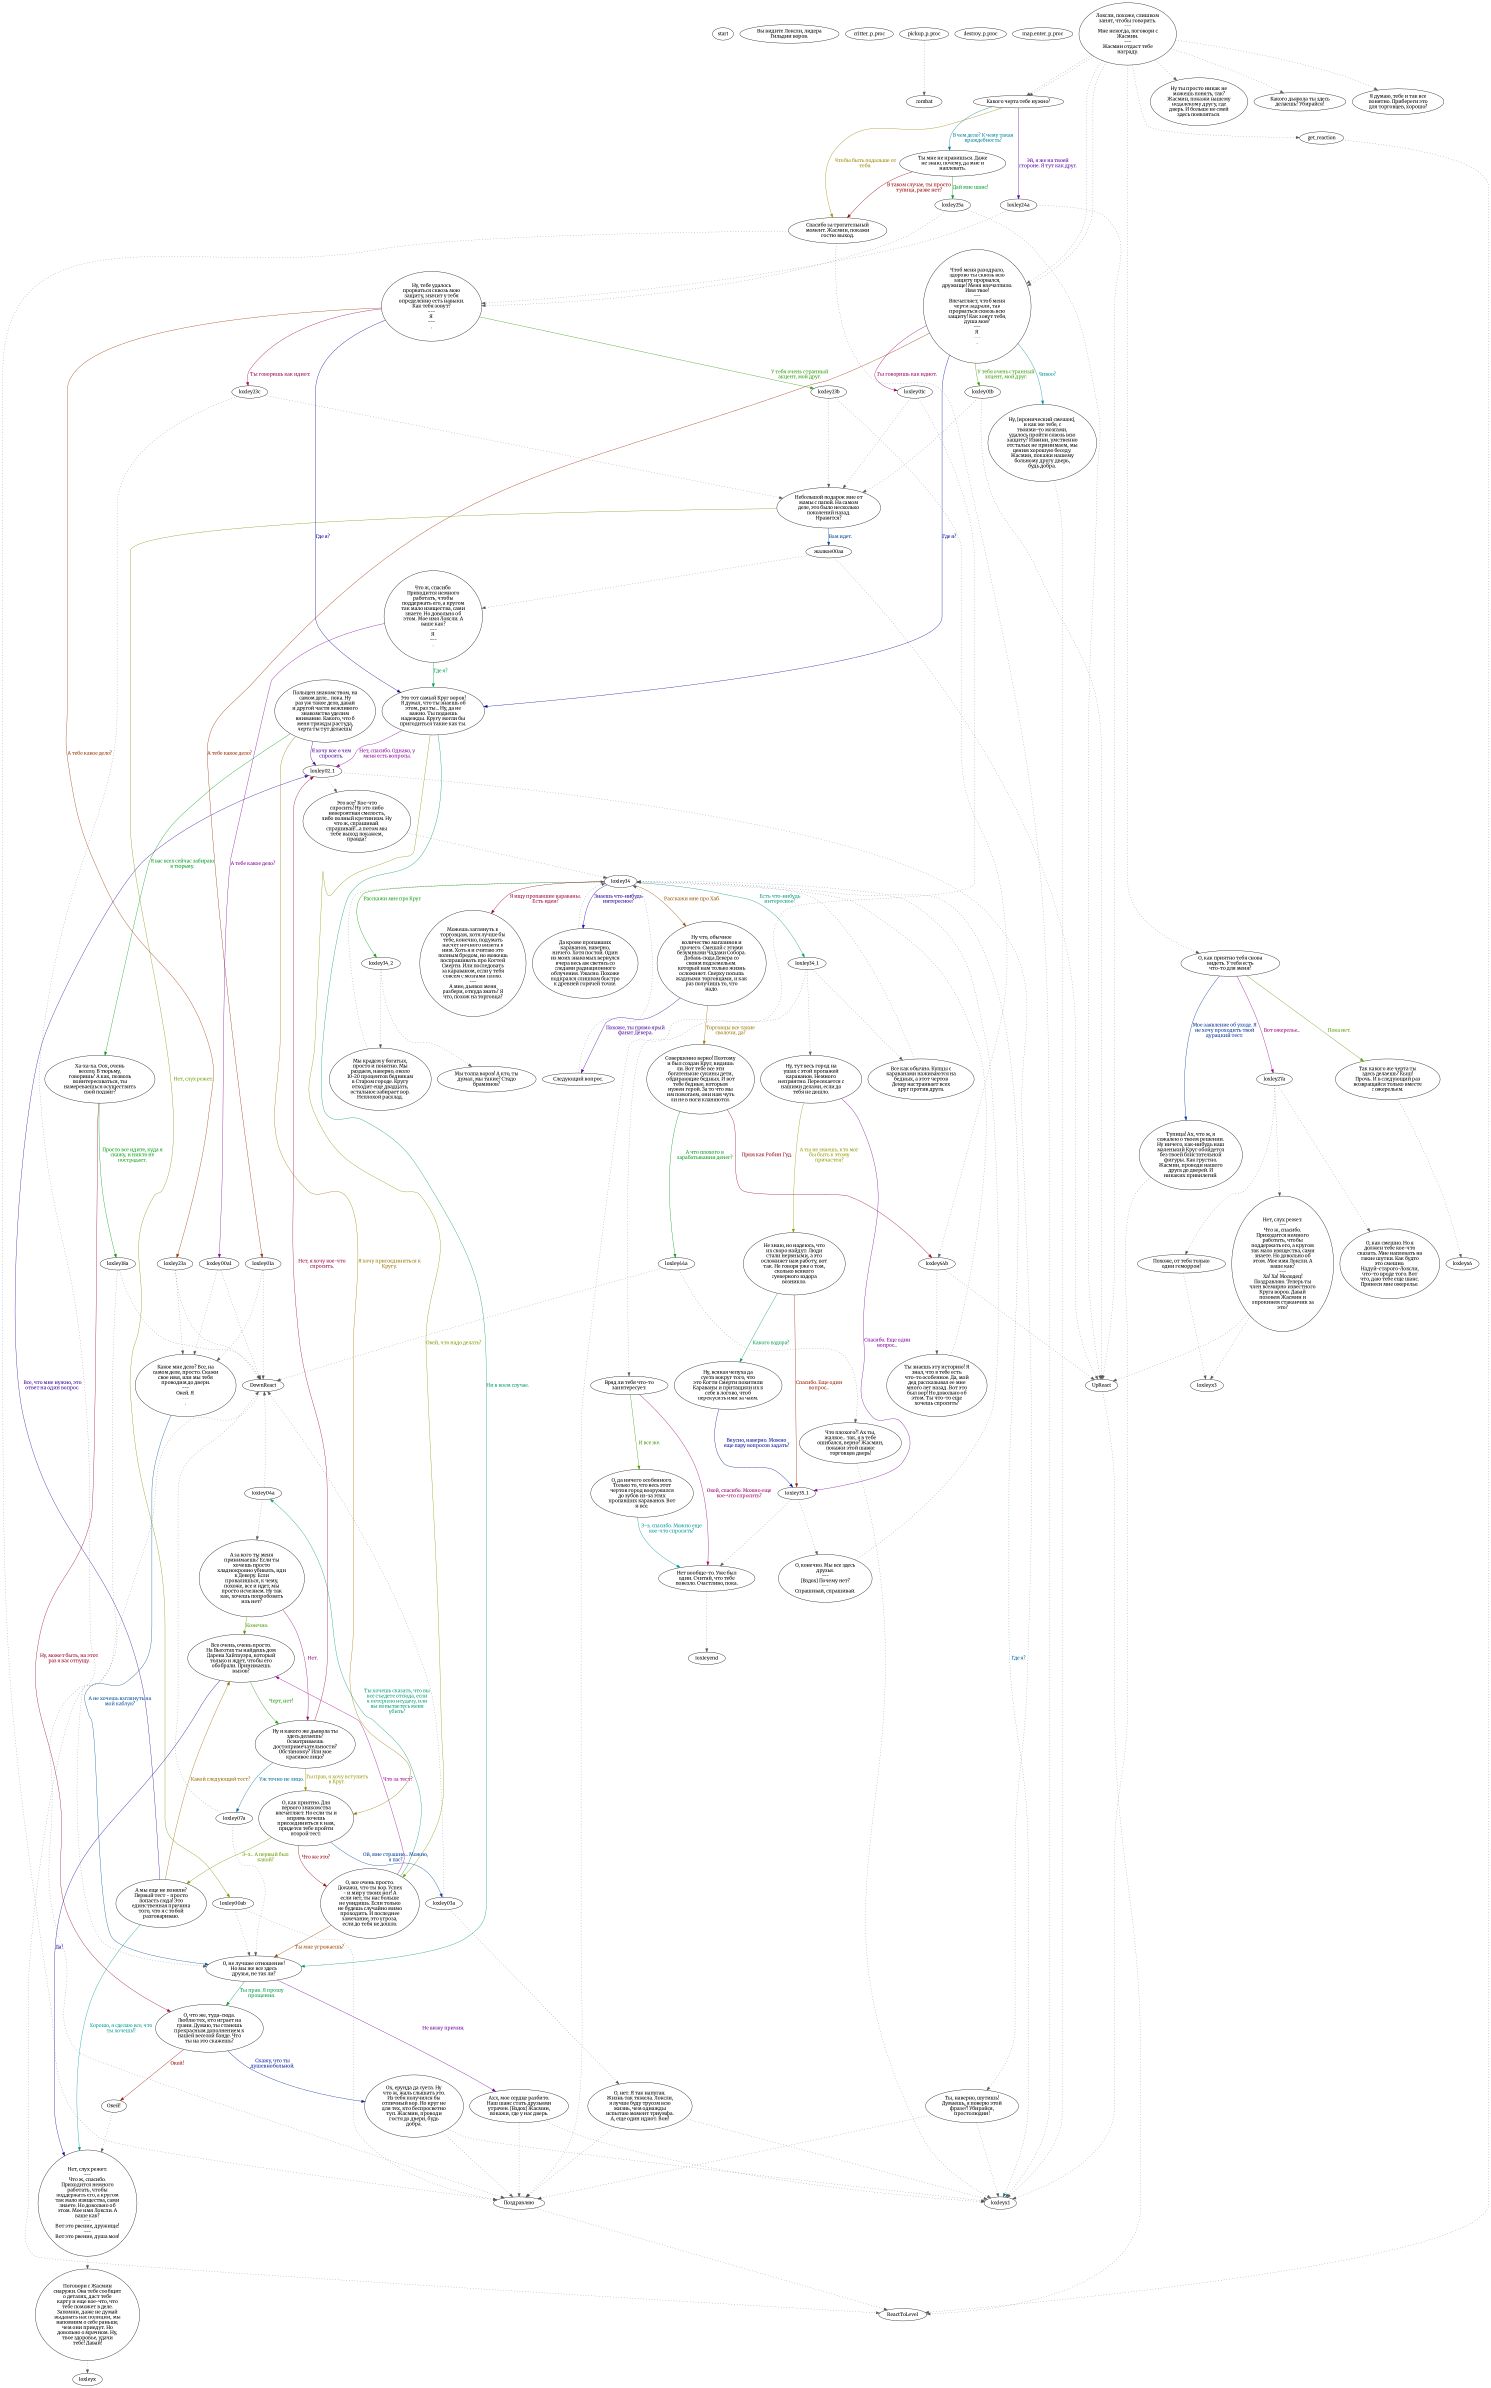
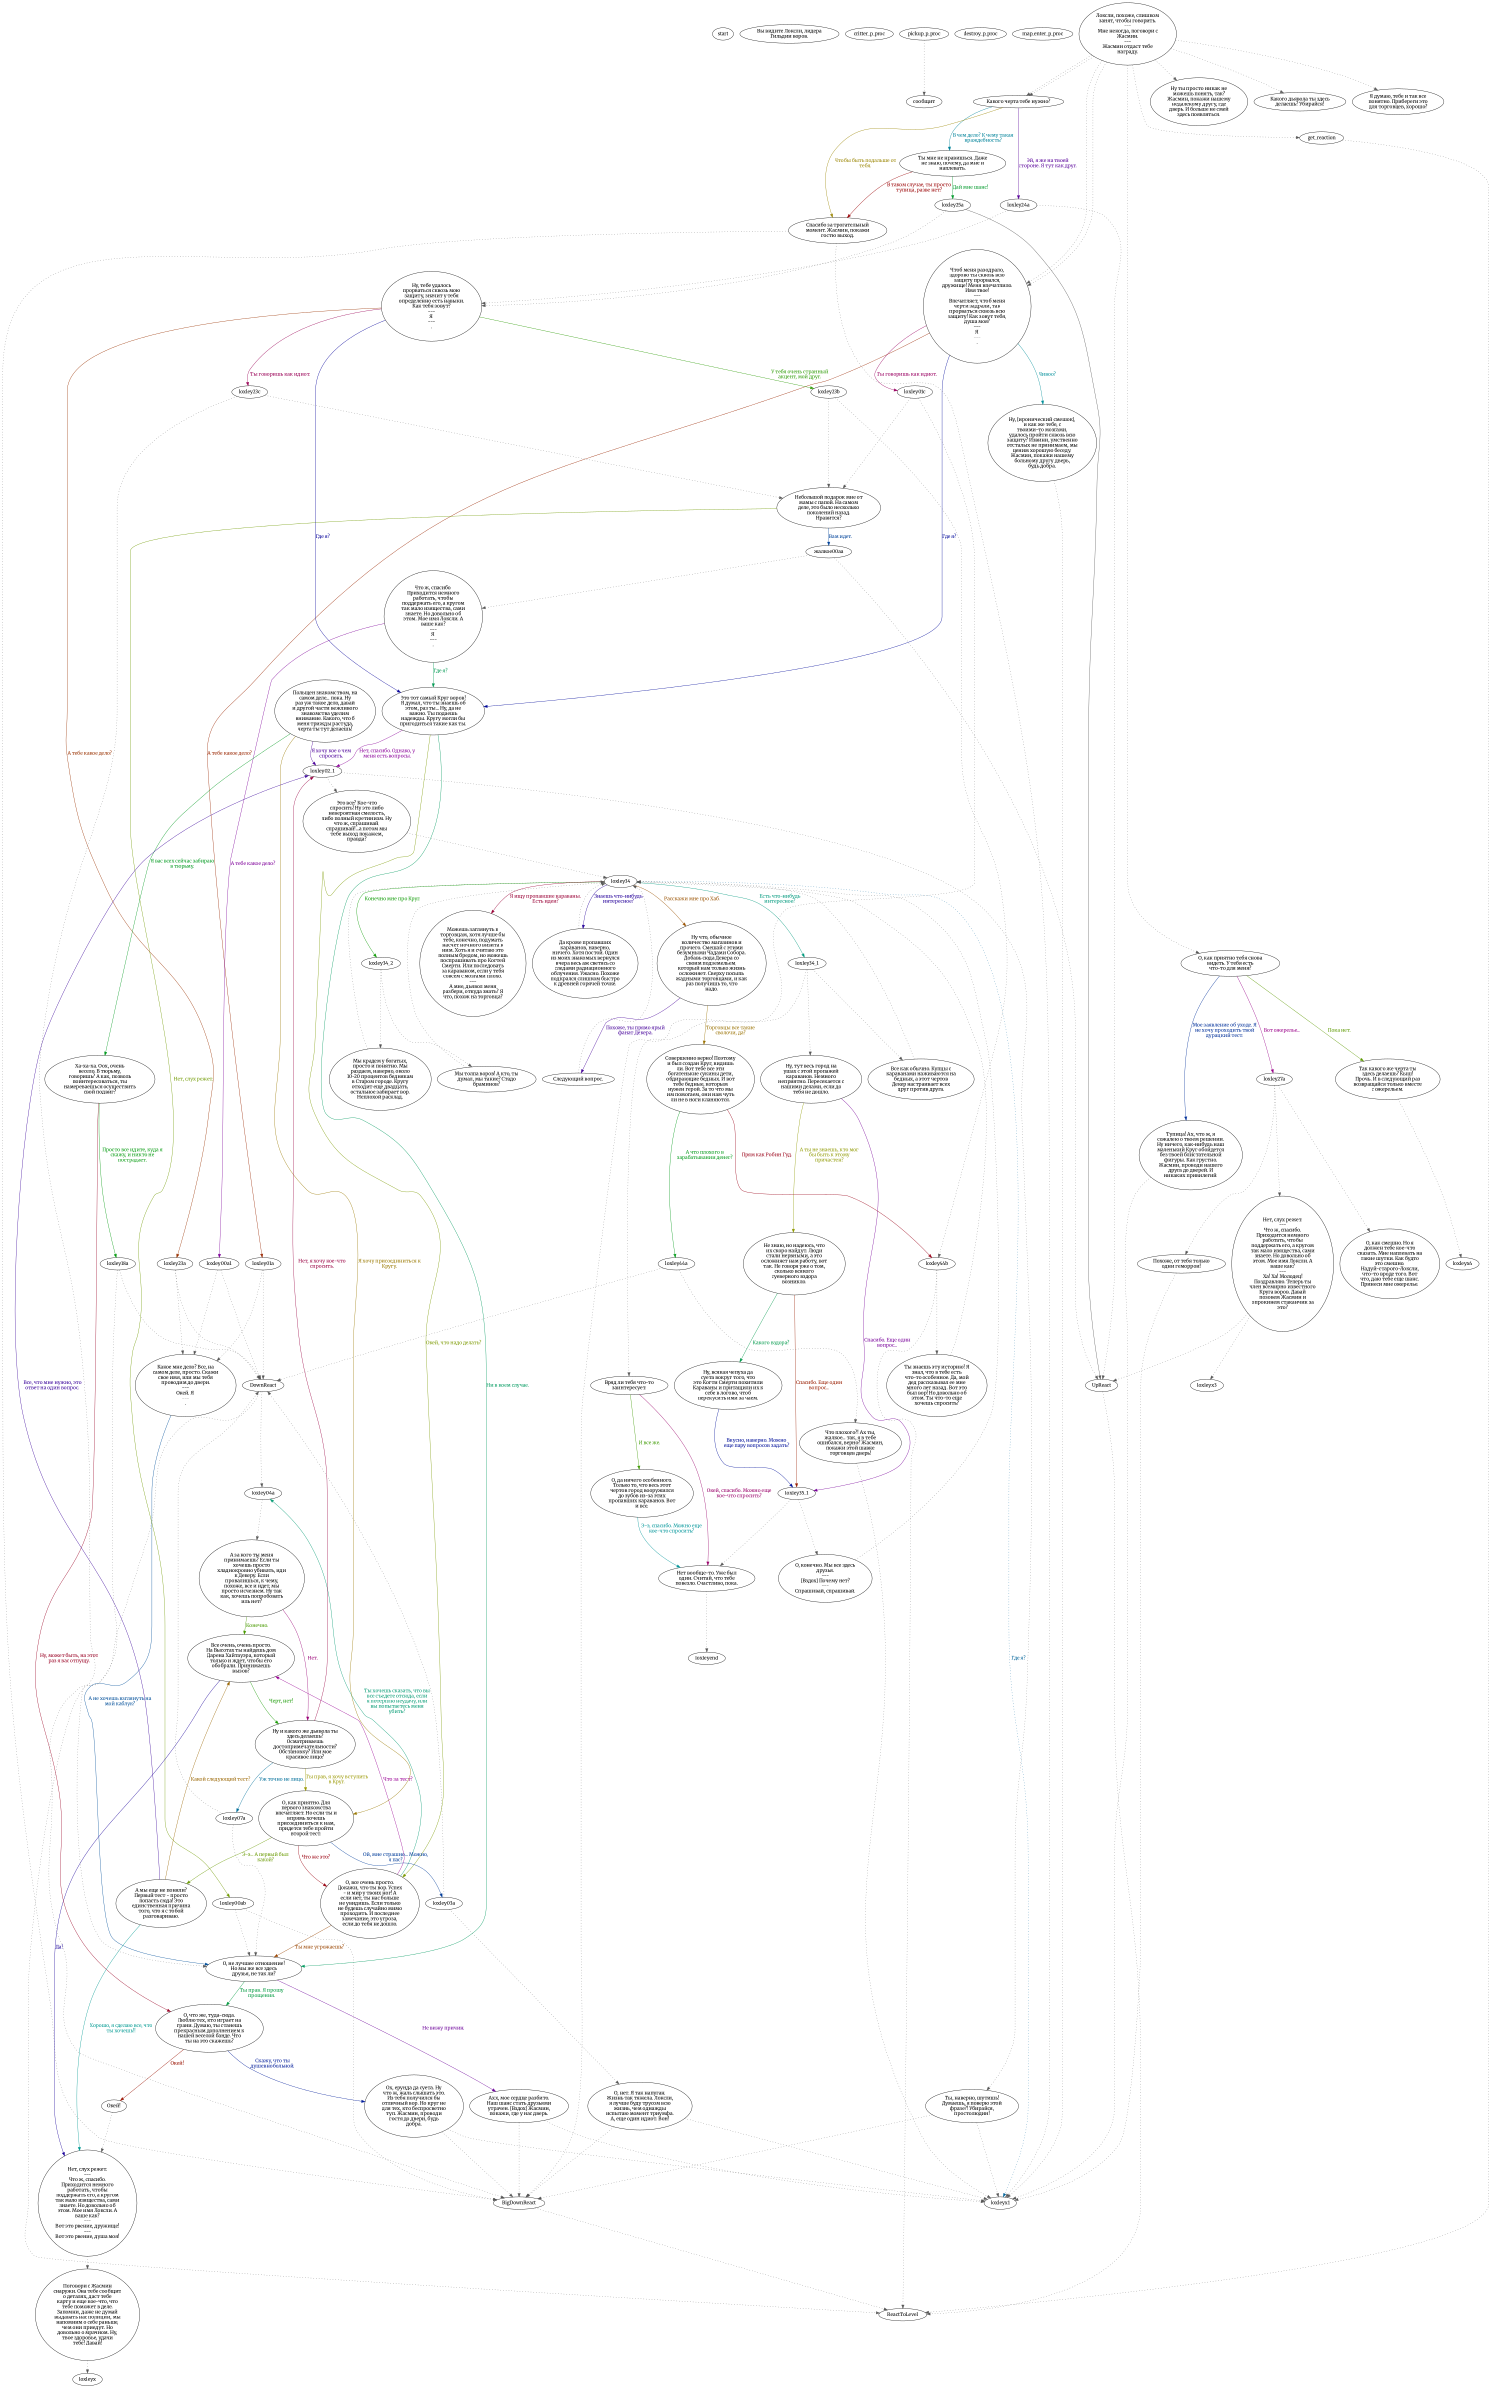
node "combat": label "combat" -> "сообщит"
node "loxley01b": removed
edge "loxley25a" -> "UpReact": style dotted -> solid
edge "loxley34" -> "loxley34_2": label "Расскажи мне про Круг." -> "Конечно мне про Круг."
edge "Мы толпа воров! А кто, ты думал, мы такие? Стадо браминов?" -> "loxley34": added
edge "loxley44b" -> "UpReact": now "loxley44b" -> "ReactToLevel"
edge "Похоже, от тебя только одни геморрои!" -> "loxleyx3": now "Похоже, от тебя только одни геморрои!" -> "loxleyx1"
edge "loxley04a" -> "DownReact": reversed
node "Поздравляю": label "Поздравляю" -> "BigDownReact"
